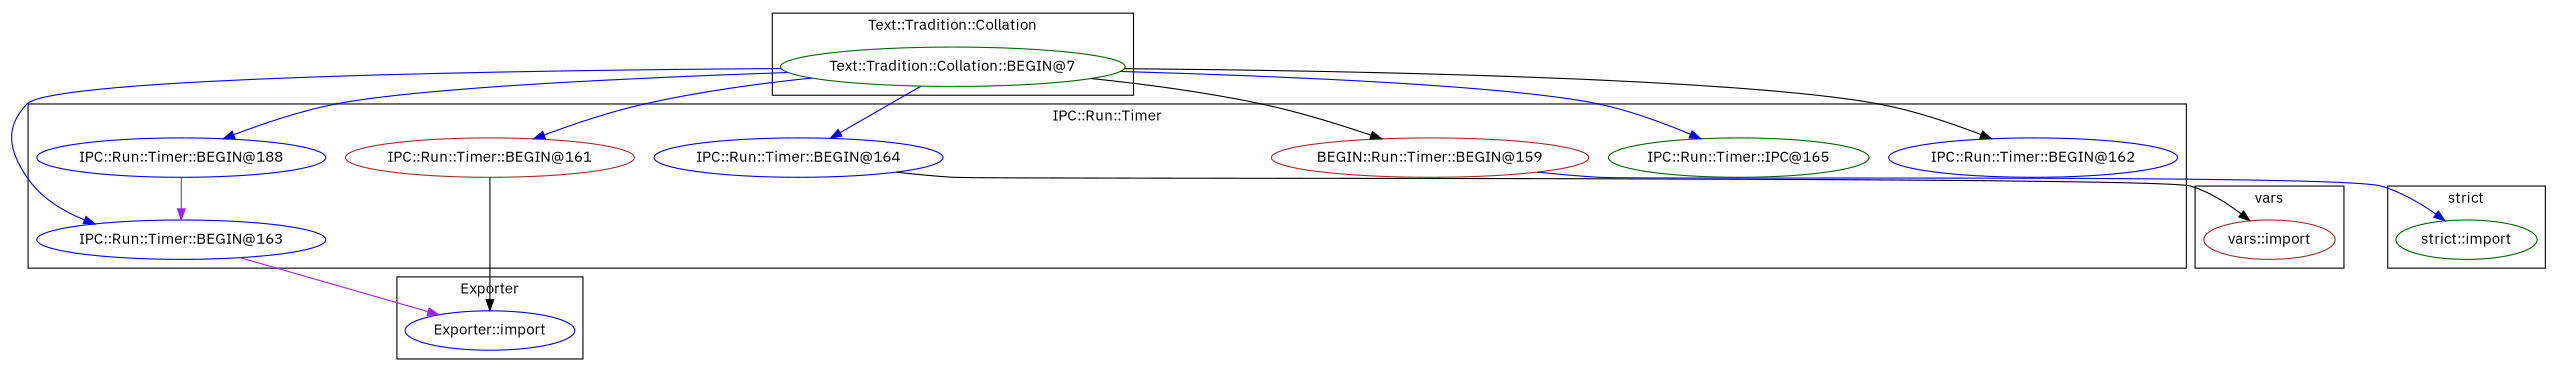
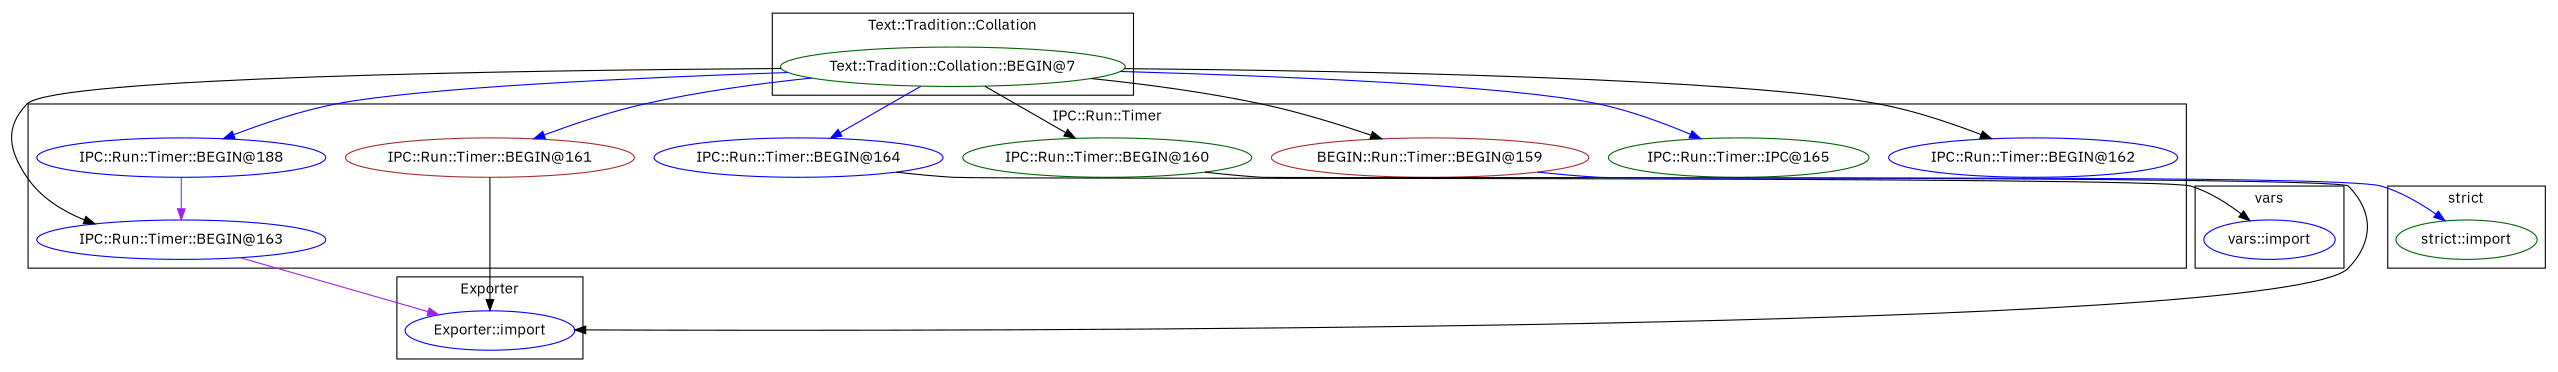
edge "Text::Tradition::Collation::BEGIN@7" -> "IPC::Run::Timer::BEGIN@163": color blue -> black
node "IPC::Run::Timer::BEGIN@160": added
node "vars::import": color brown -> blue
